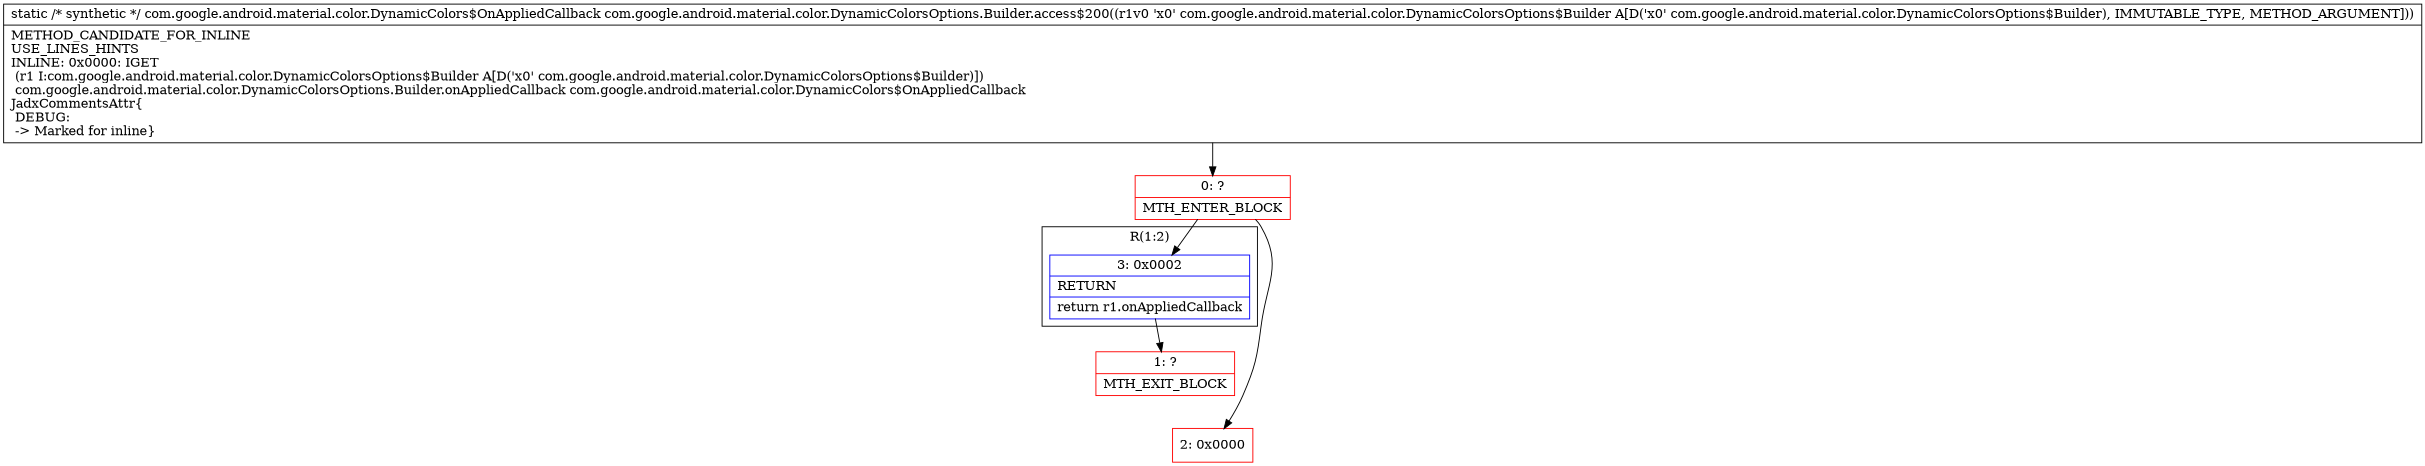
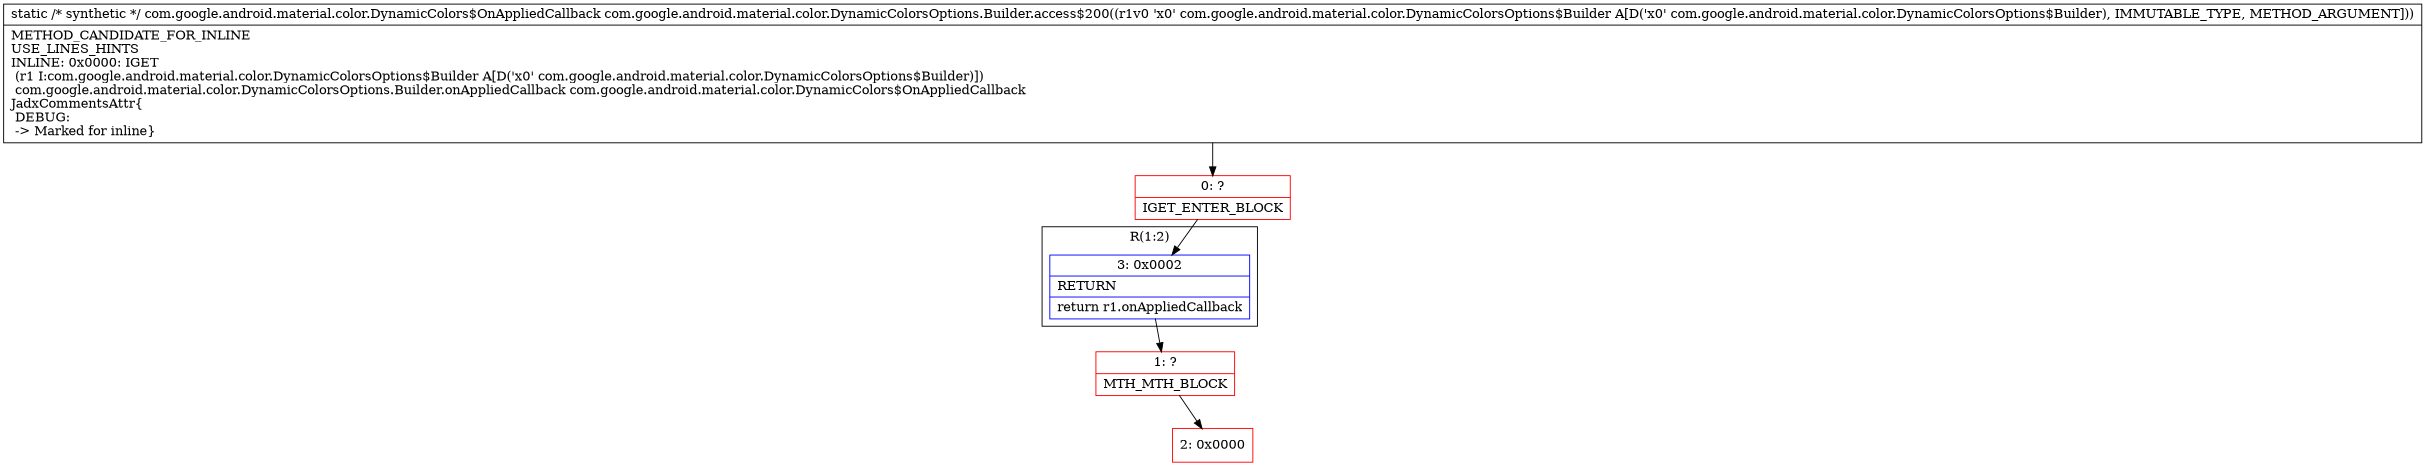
node "0: ?": text "MTH_ENTER_BLOCK" -> "IGET_ENTER_BLOCK"
edge "0: ?" -> "2: 0x0000": now "1: ?" -> "2: 0x0000"
node "1: ?": text "MTH_EXIT_BLOCK" -> "MTH_MTH_BLOCK"
